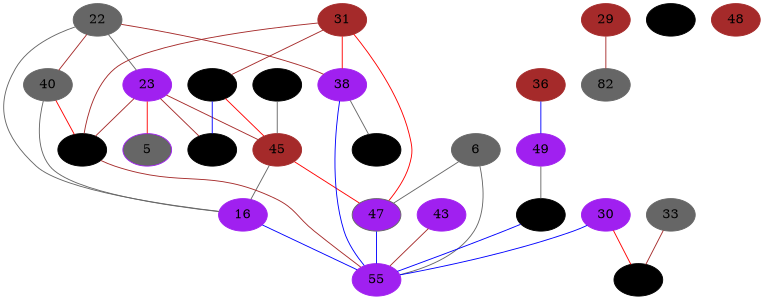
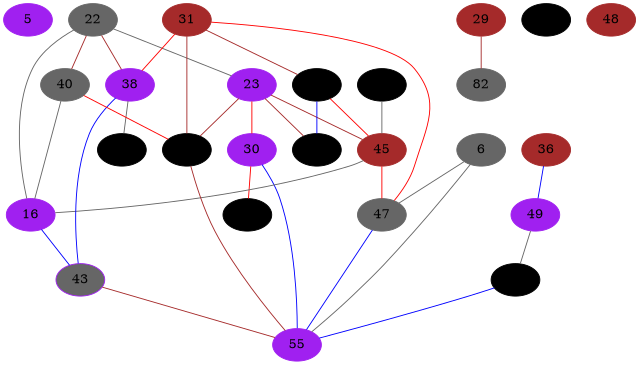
edge "23" -- "5": now "23" -- "30"
node "5": fillcolor gray40 -> purple
edge "38" -- "55": now "38" -- "43"
node "47": fillcolor purple -> gray40
node "43": fillcolor purple -> gray40
node "33": removed
edge "16" -- "55": now "16" -- "43"
